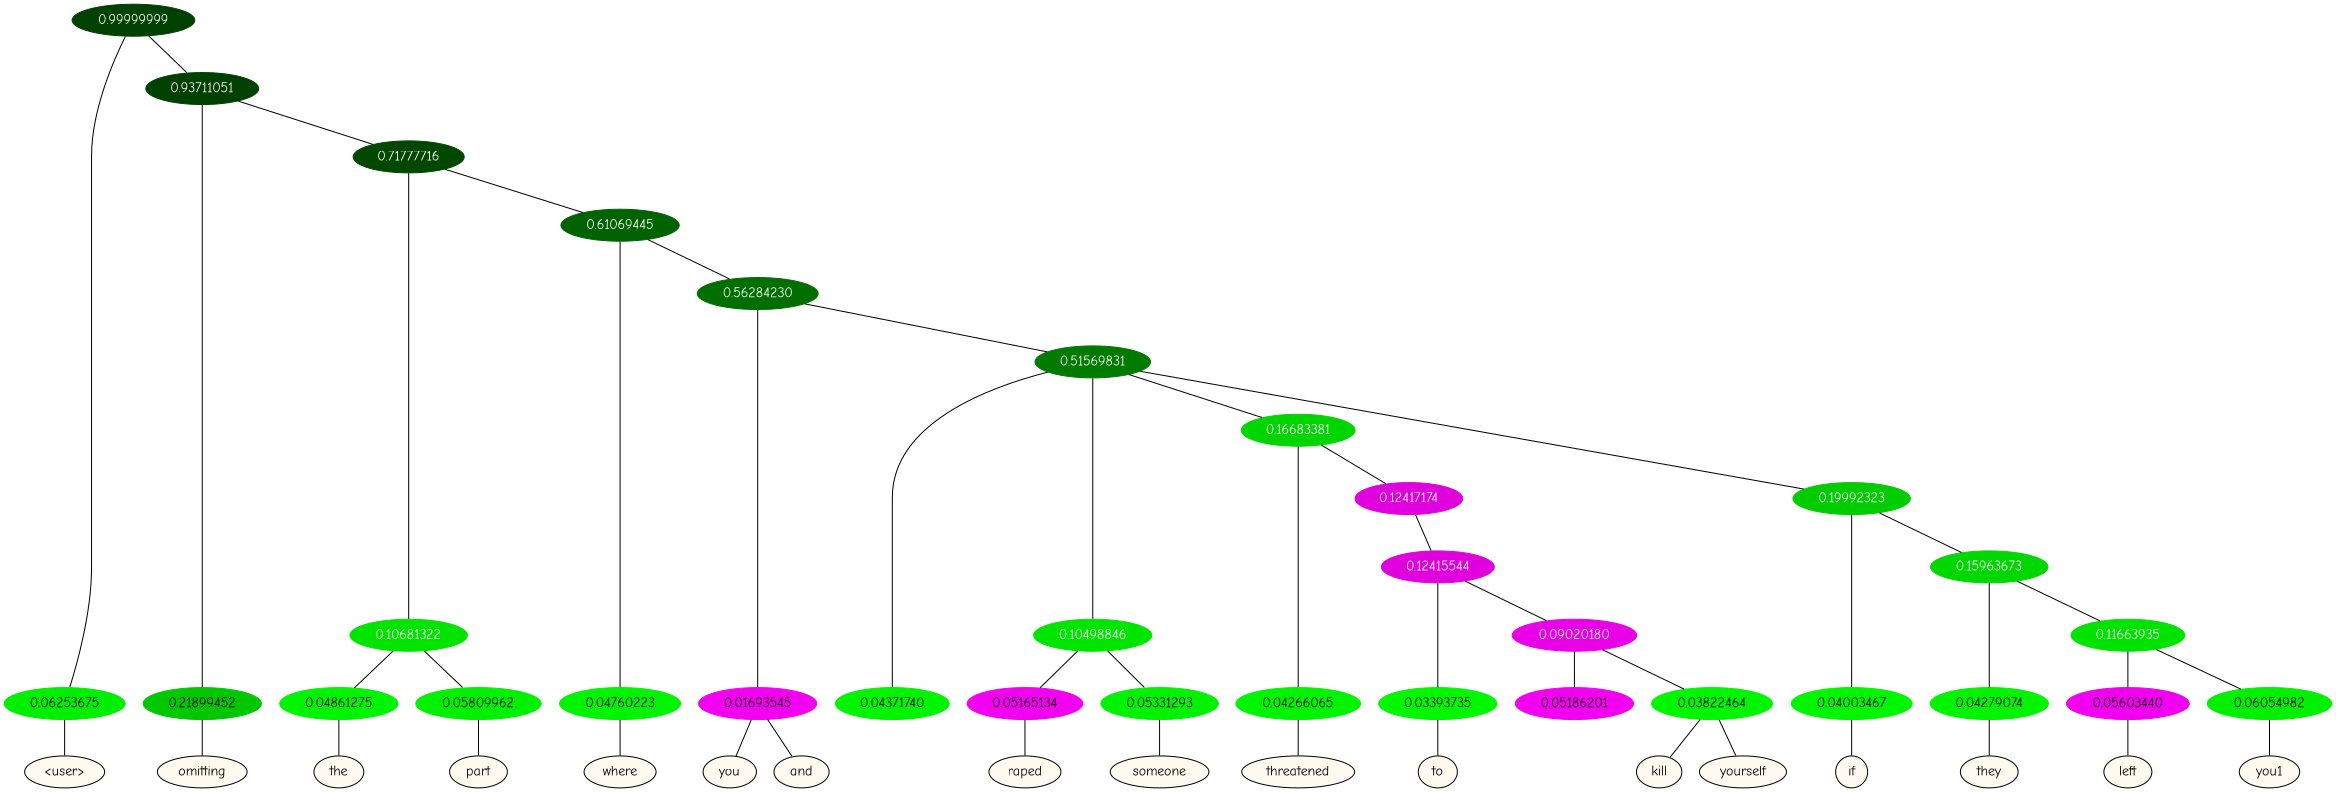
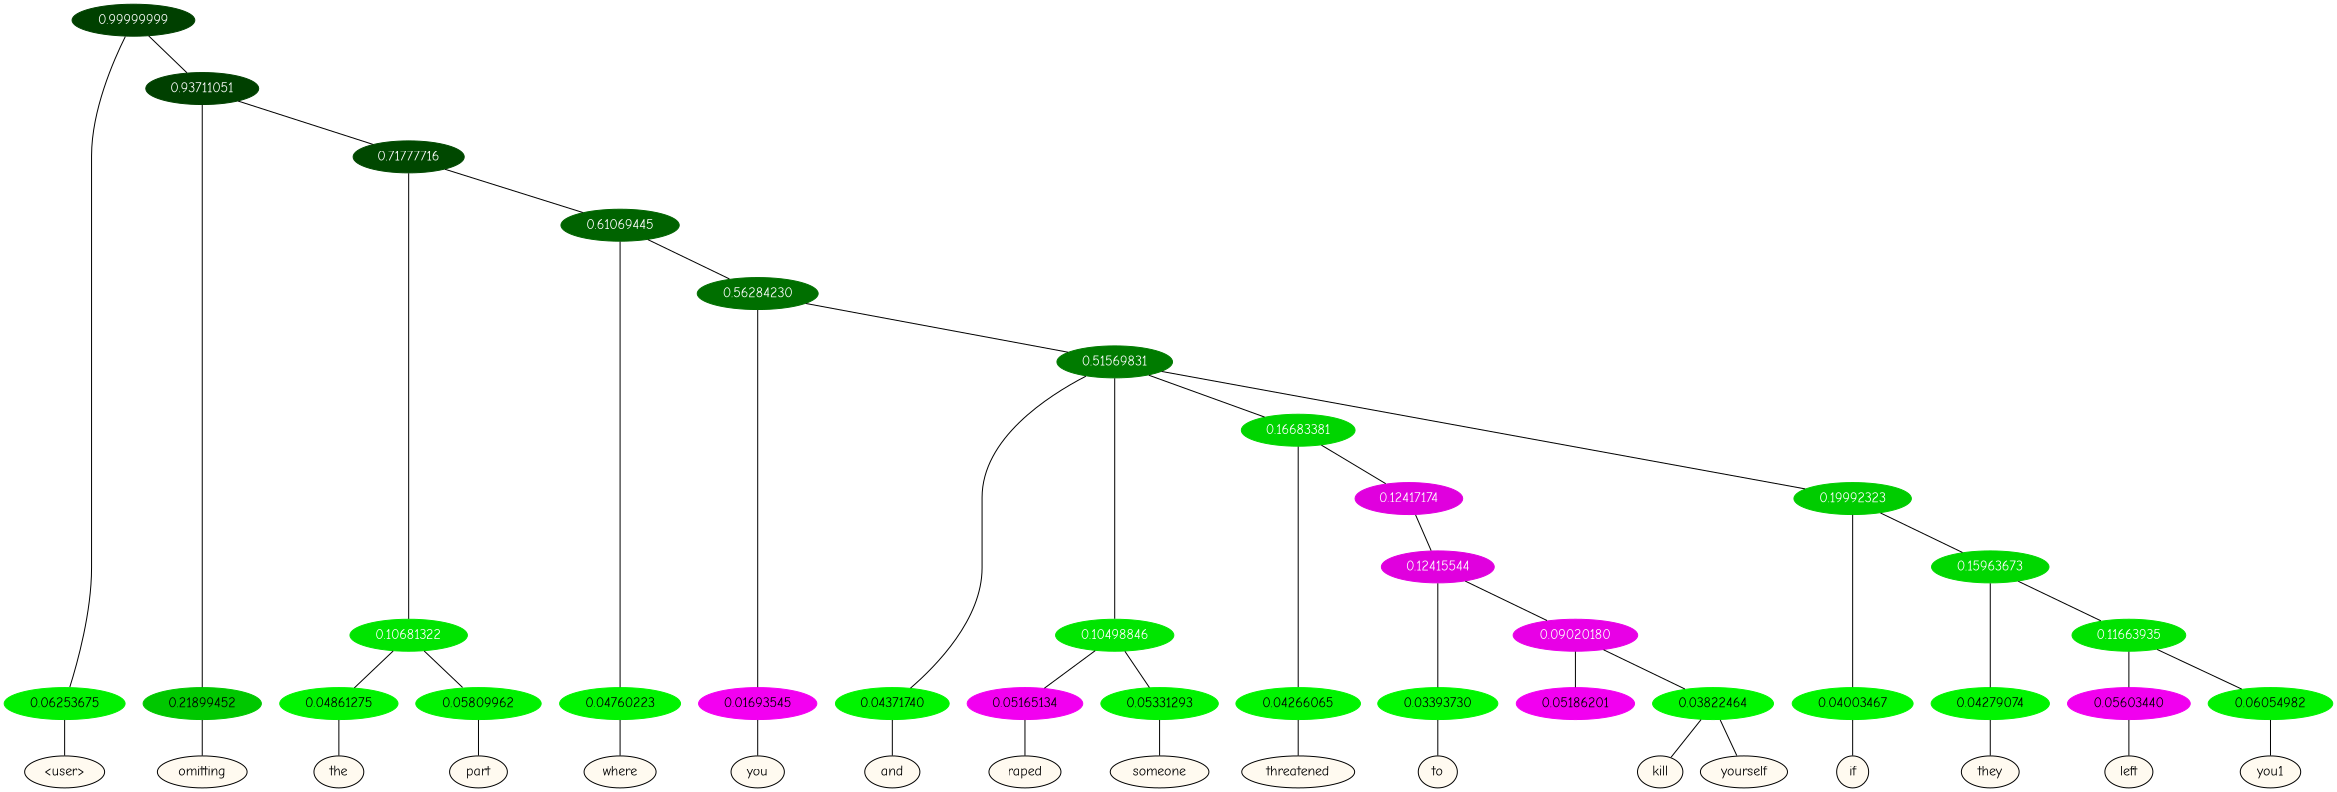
node "0.03393735": label "0.03393735" -> "0.03393730"
edge "0.01693545" -- "and": now "0.04371740" -- "and"
